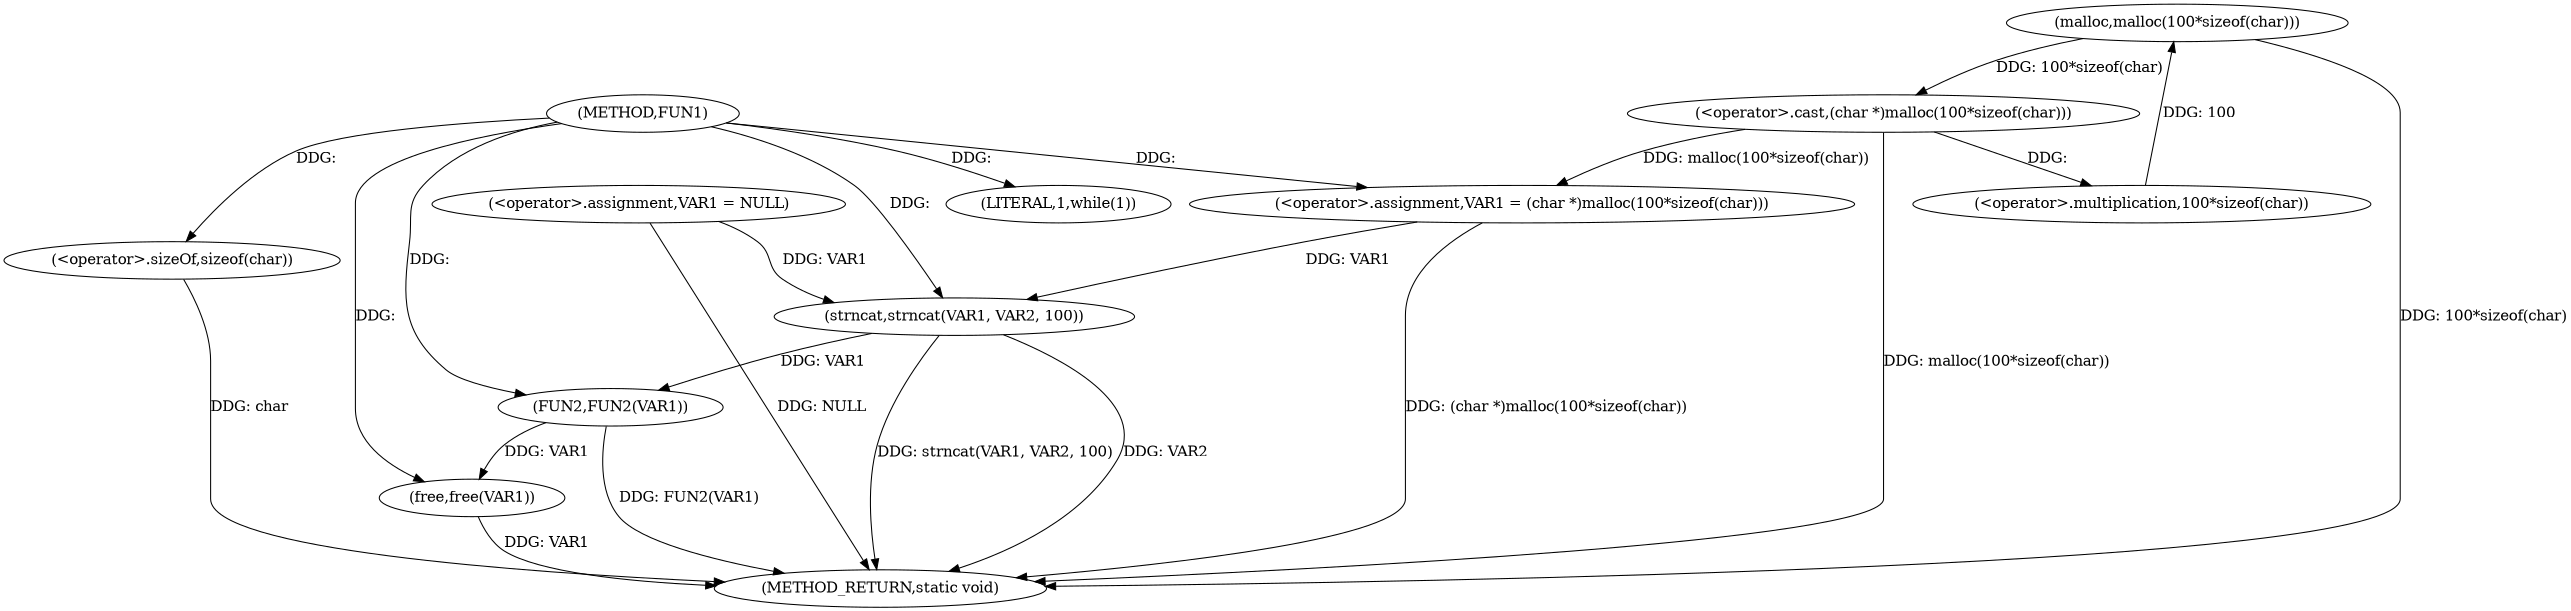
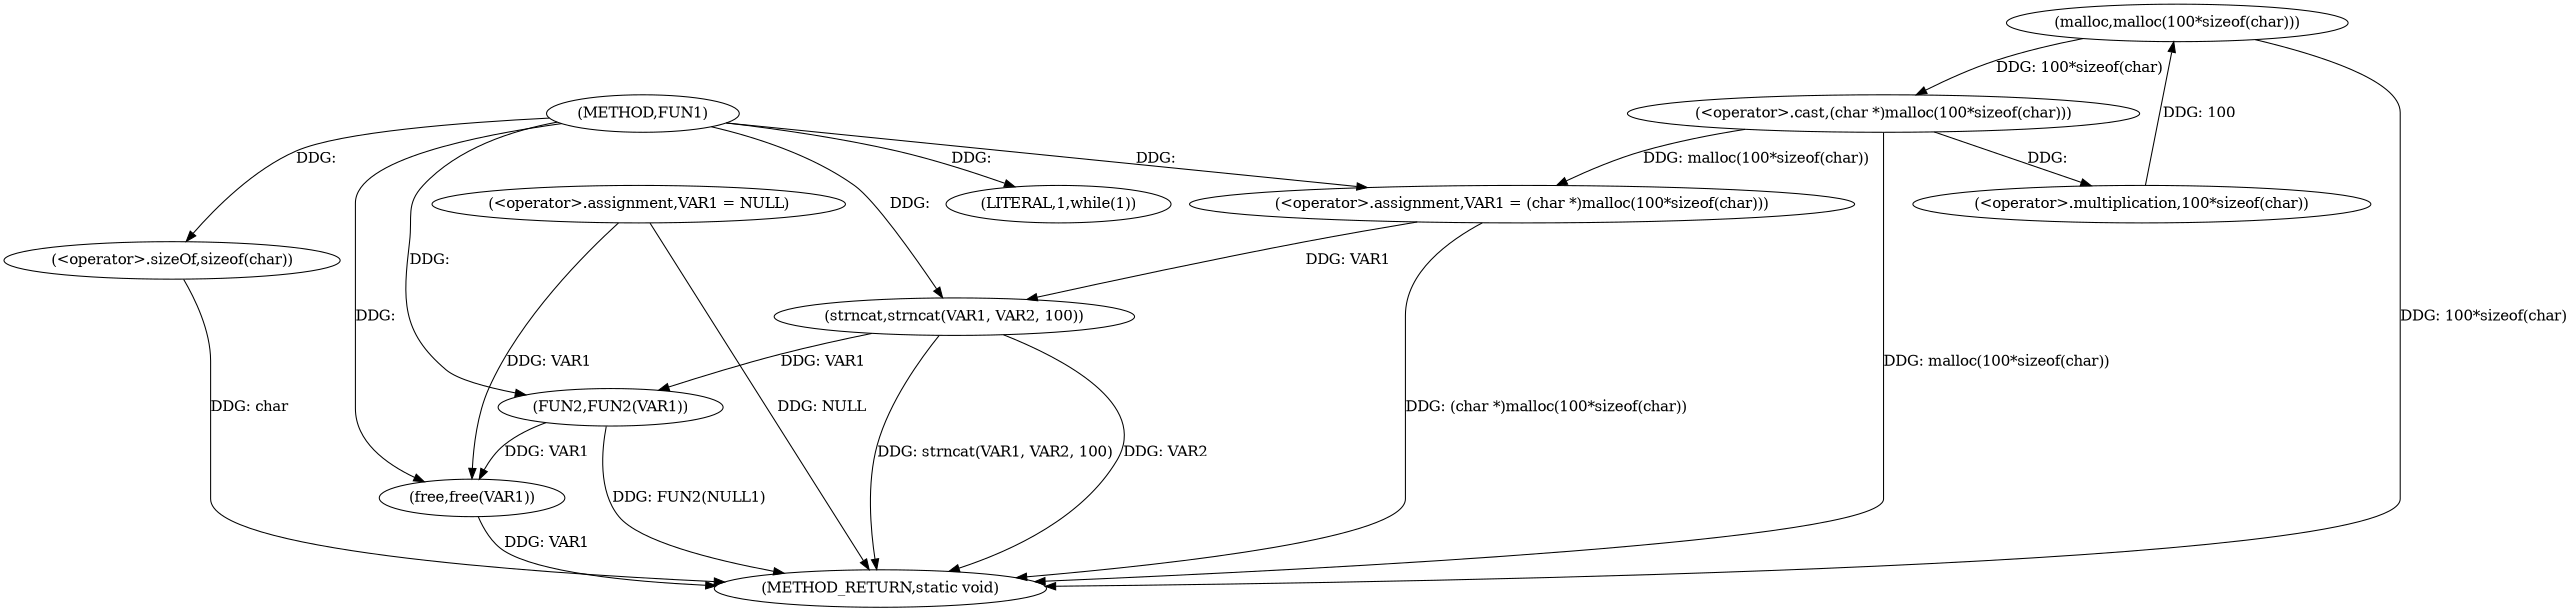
edge "(<operator>.assignment,VAR1 = NULL)" -> "(strncat,strncat(VAR1, VAR2, 100))": now "(<operator>.assignment,VAR1 = NULL)" -> "(free,free(VAR1))"
edge "(FUN2,FUN2(VAR1))" -> "(METHOD_RETURN,static void)": label "DDG: FUN2(VAR1)" -> "DDG: FUN2(NULL1)"
